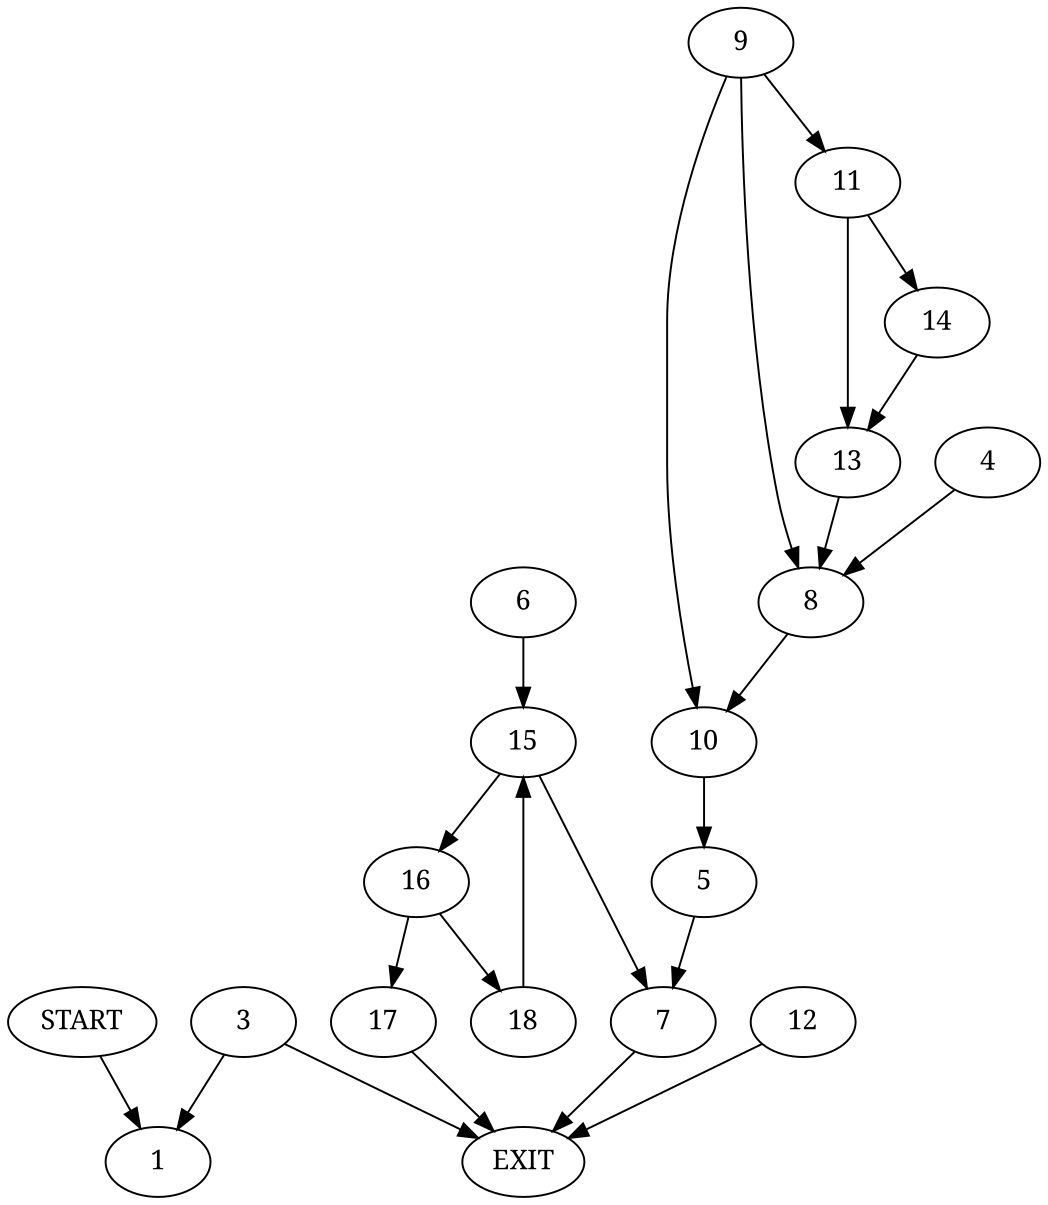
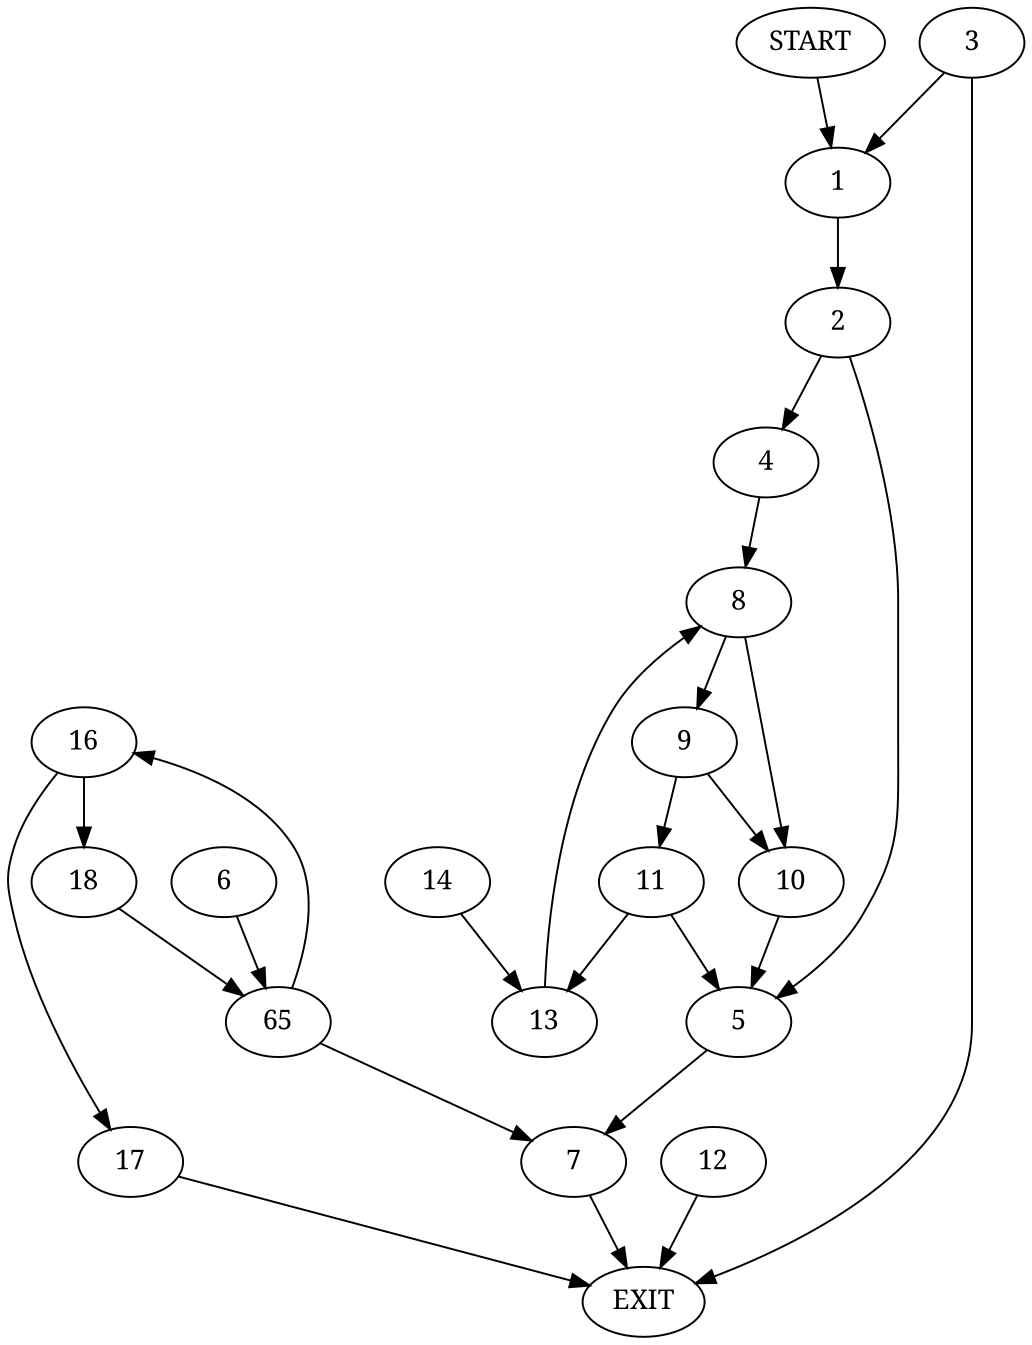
edge "11" -> "14": now "11" -> "5"
edge "9" -> "8": reversed
node "2": added
node "15": label "15" -> "65"
